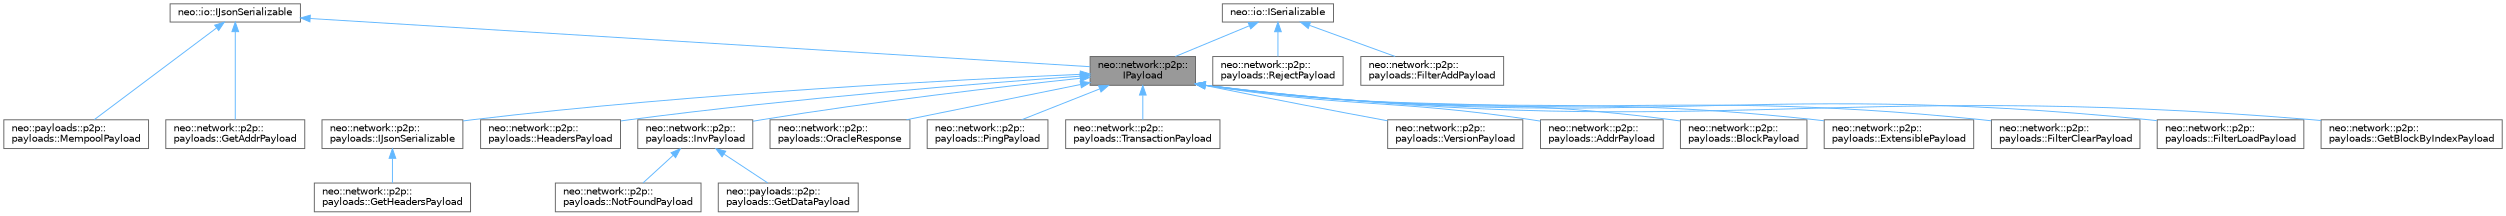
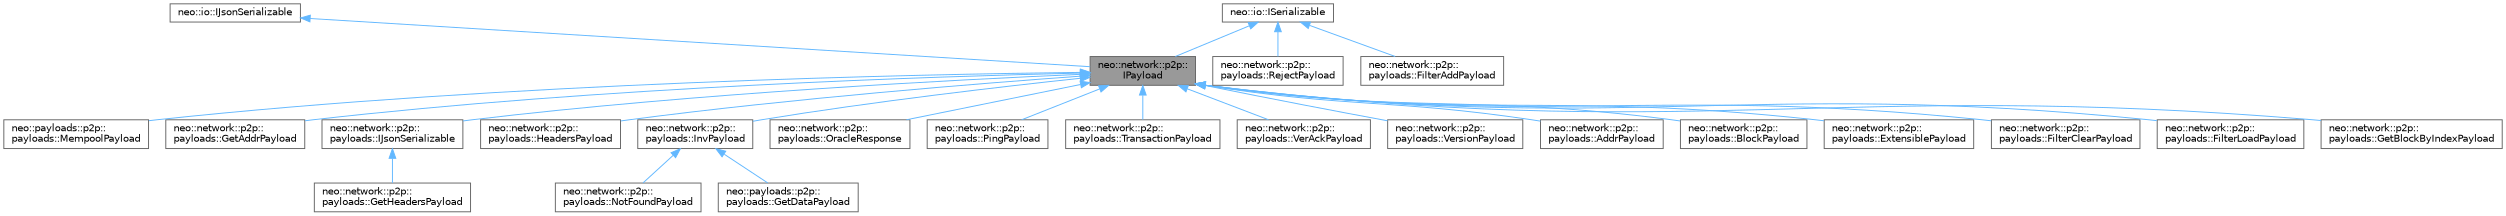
edge "neo::payloads::p2p:: payloads::MempoolPayload" -> "neo::io::IJsonSerializable": now "neo::payloads::p2p:: payloads::MempoolPayload" -> "neo::network::p2p:: IPayload"
edge "neo::network::p2p:: payloads::GetAddrPayload" -> "neo::io::IJsonSerializable": now "neo::network::p2p:: payloads::GetAddrPayload" -> "neo::network::p2p:: IPayload"
node "neo::network::p2p:: payloads::VerAckPayload": added
